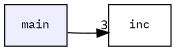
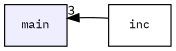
edge "main" -> "inc": reversed
